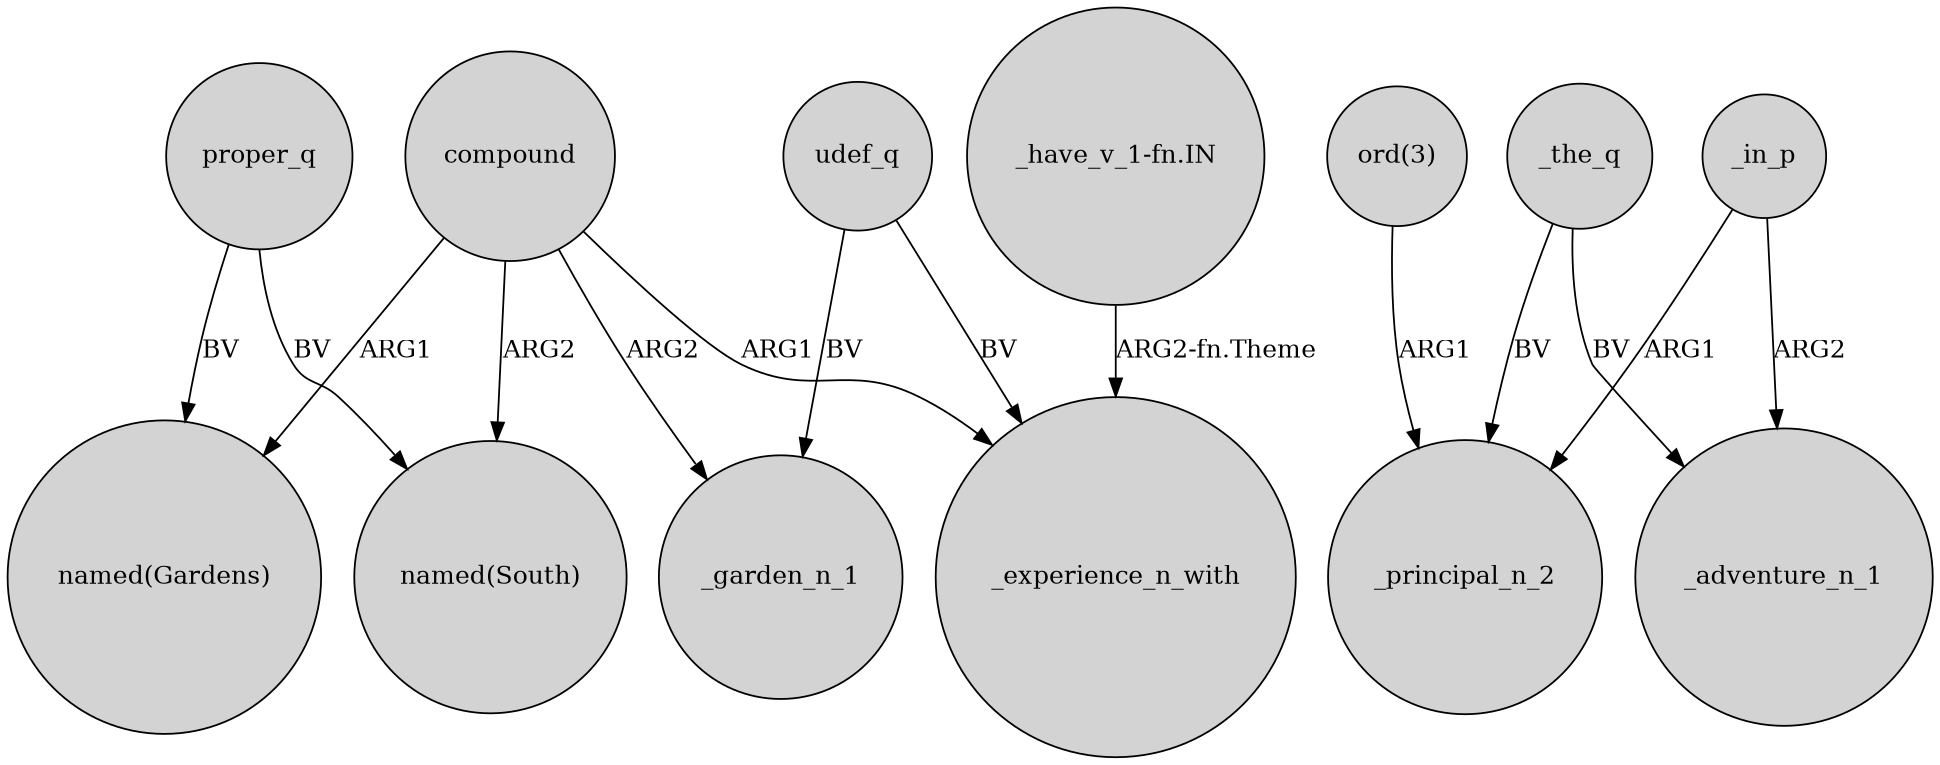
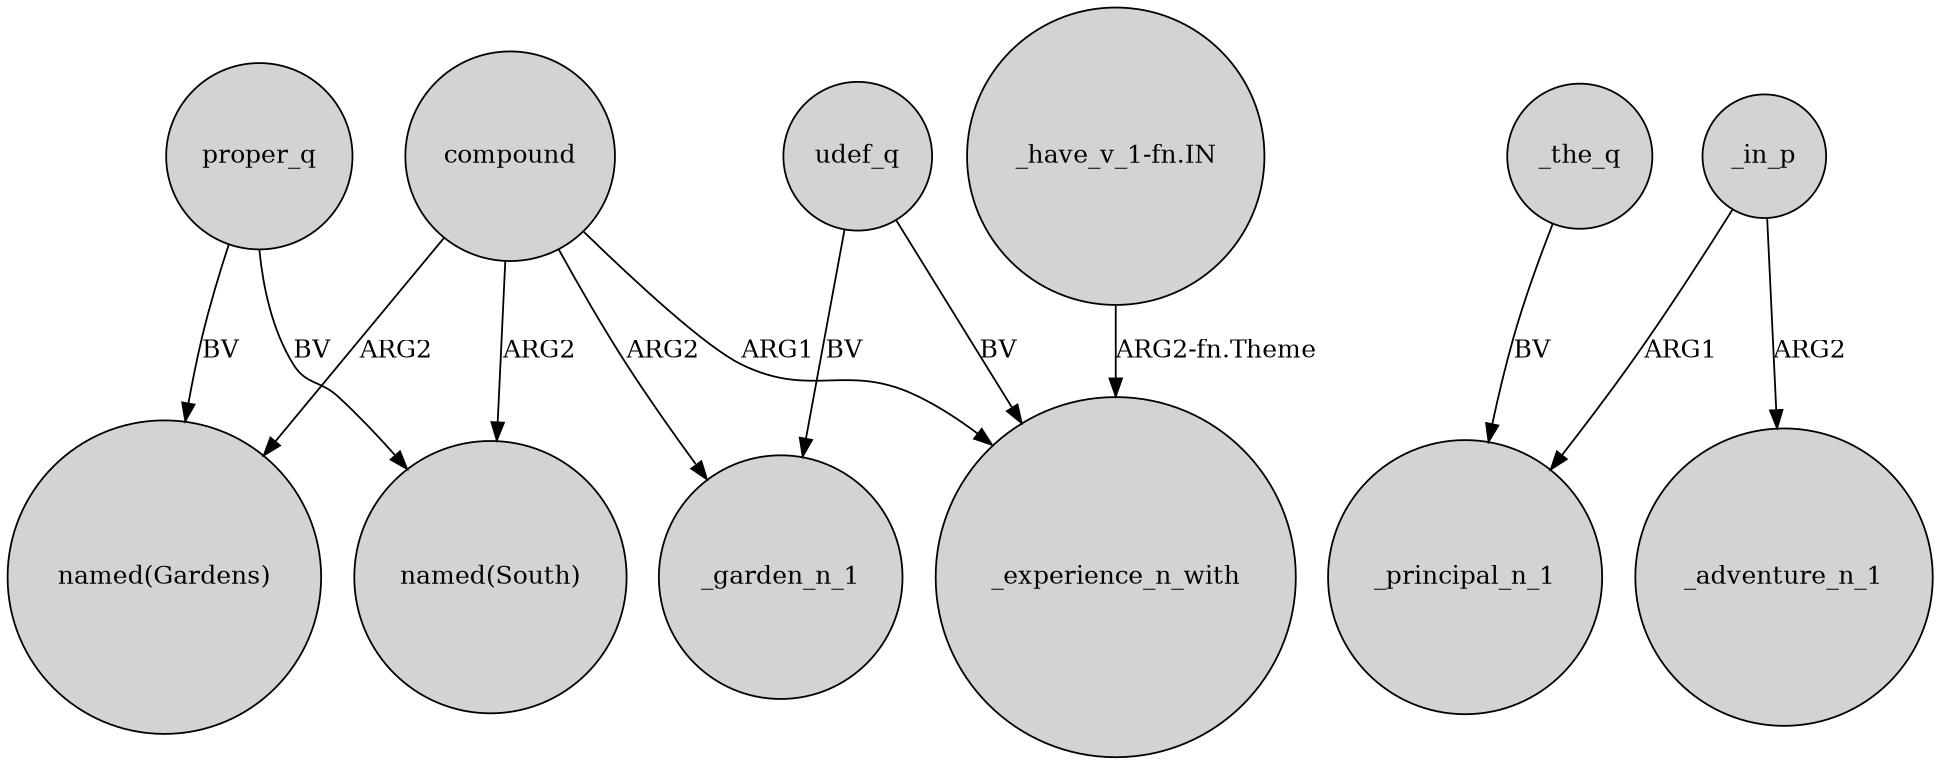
node "ord(3)": removed
edge "compound" -> "named(Gardens)": label "ARG1" -> "ARG2"
edge "_the_q" -> "_adventure_n_1": removed, label "BV"
node "_principal_n_2": label "_principal_n_2" -> "_principal_n_1"
